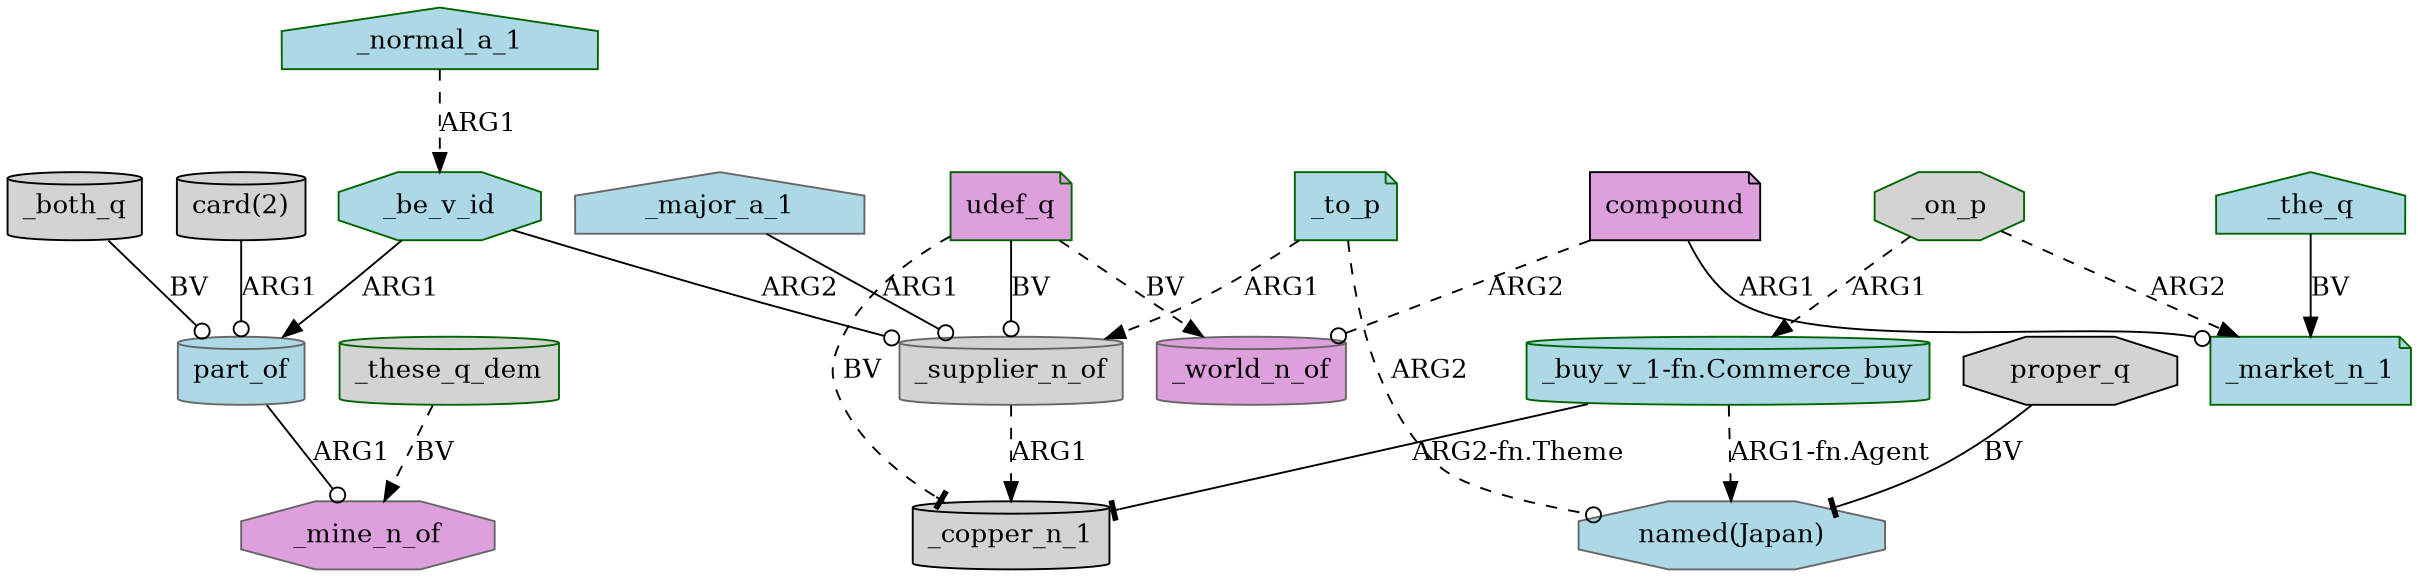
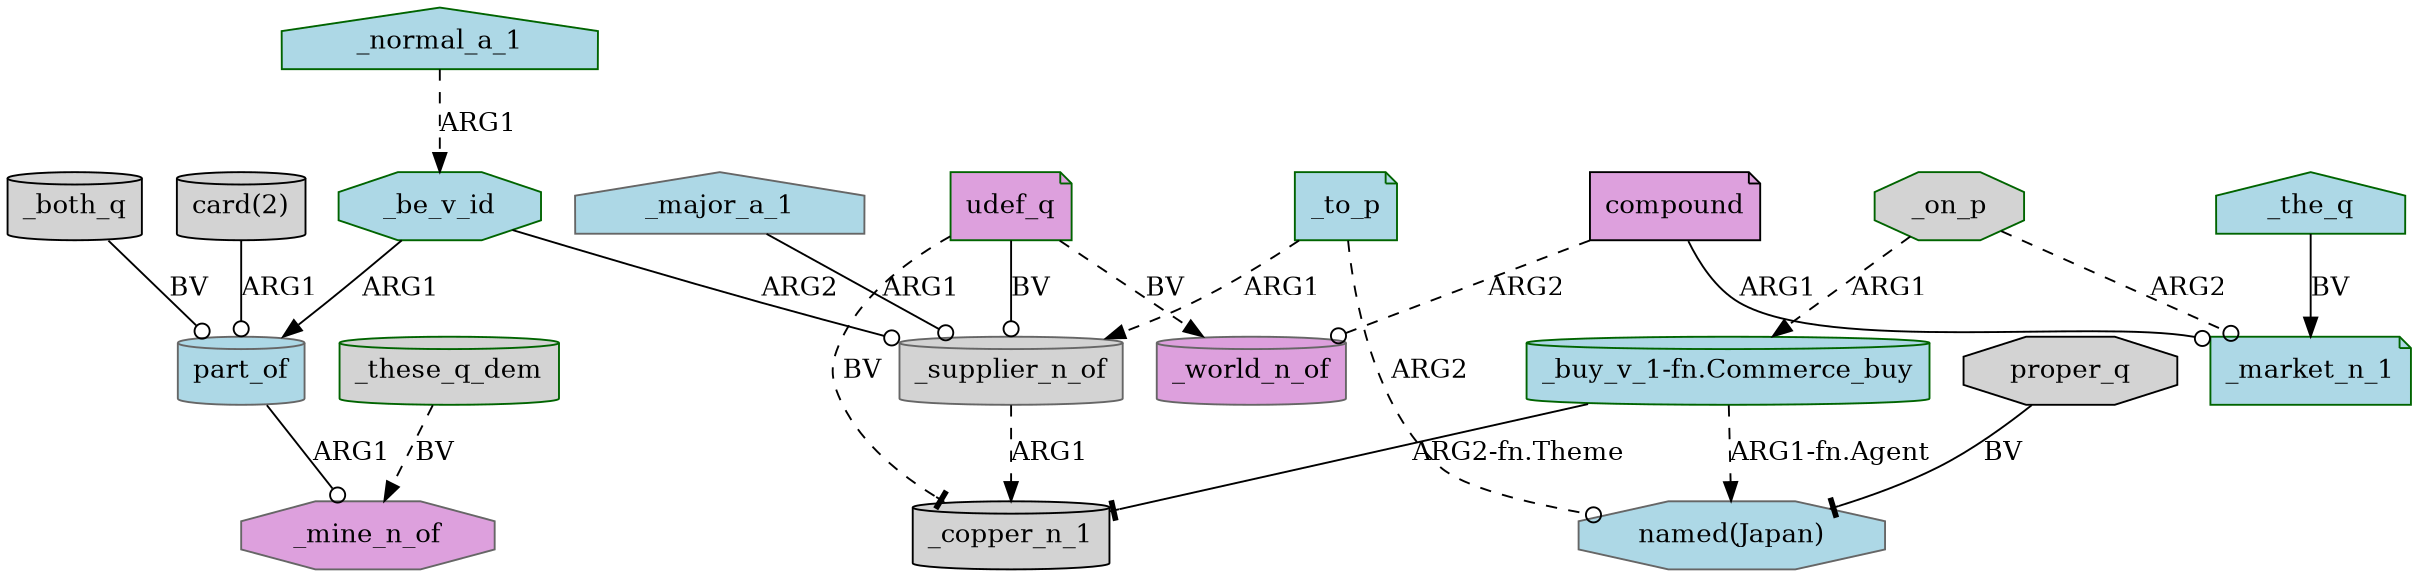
edge "_on_p" -> "_market_n_1": arrowhead normal -> odot
